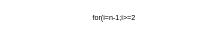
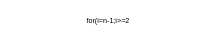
node "for(i=n-1;i>=2": moved (114, 18) -> (108, 21)
